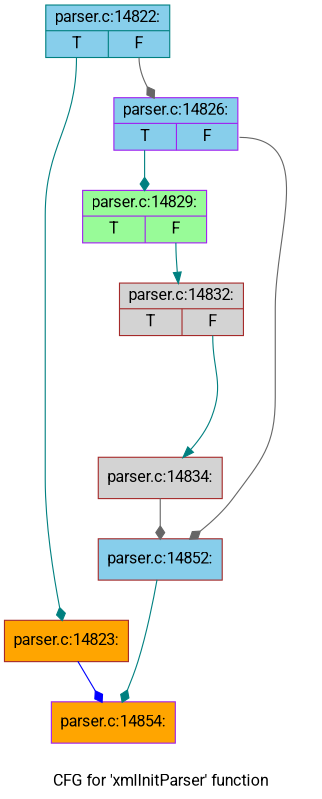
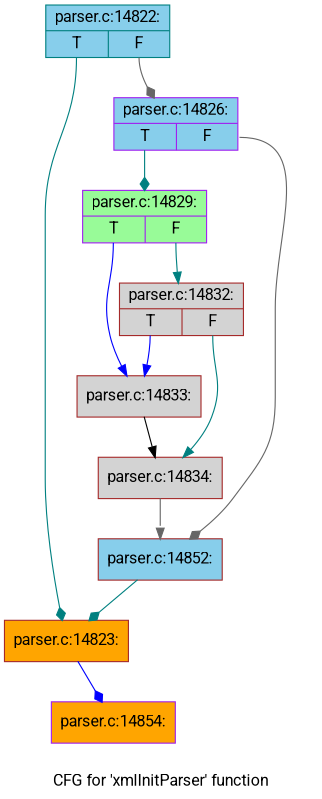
node "parser.c:14833:": added
edge "parser.c:14834:" -> "parser.c:14852:": arrowhead diamond -> normal
edge "parser.c:14852:" -> "parser.c:14854:": now "parser.c:14852:" -> "parser.c:14823:"
